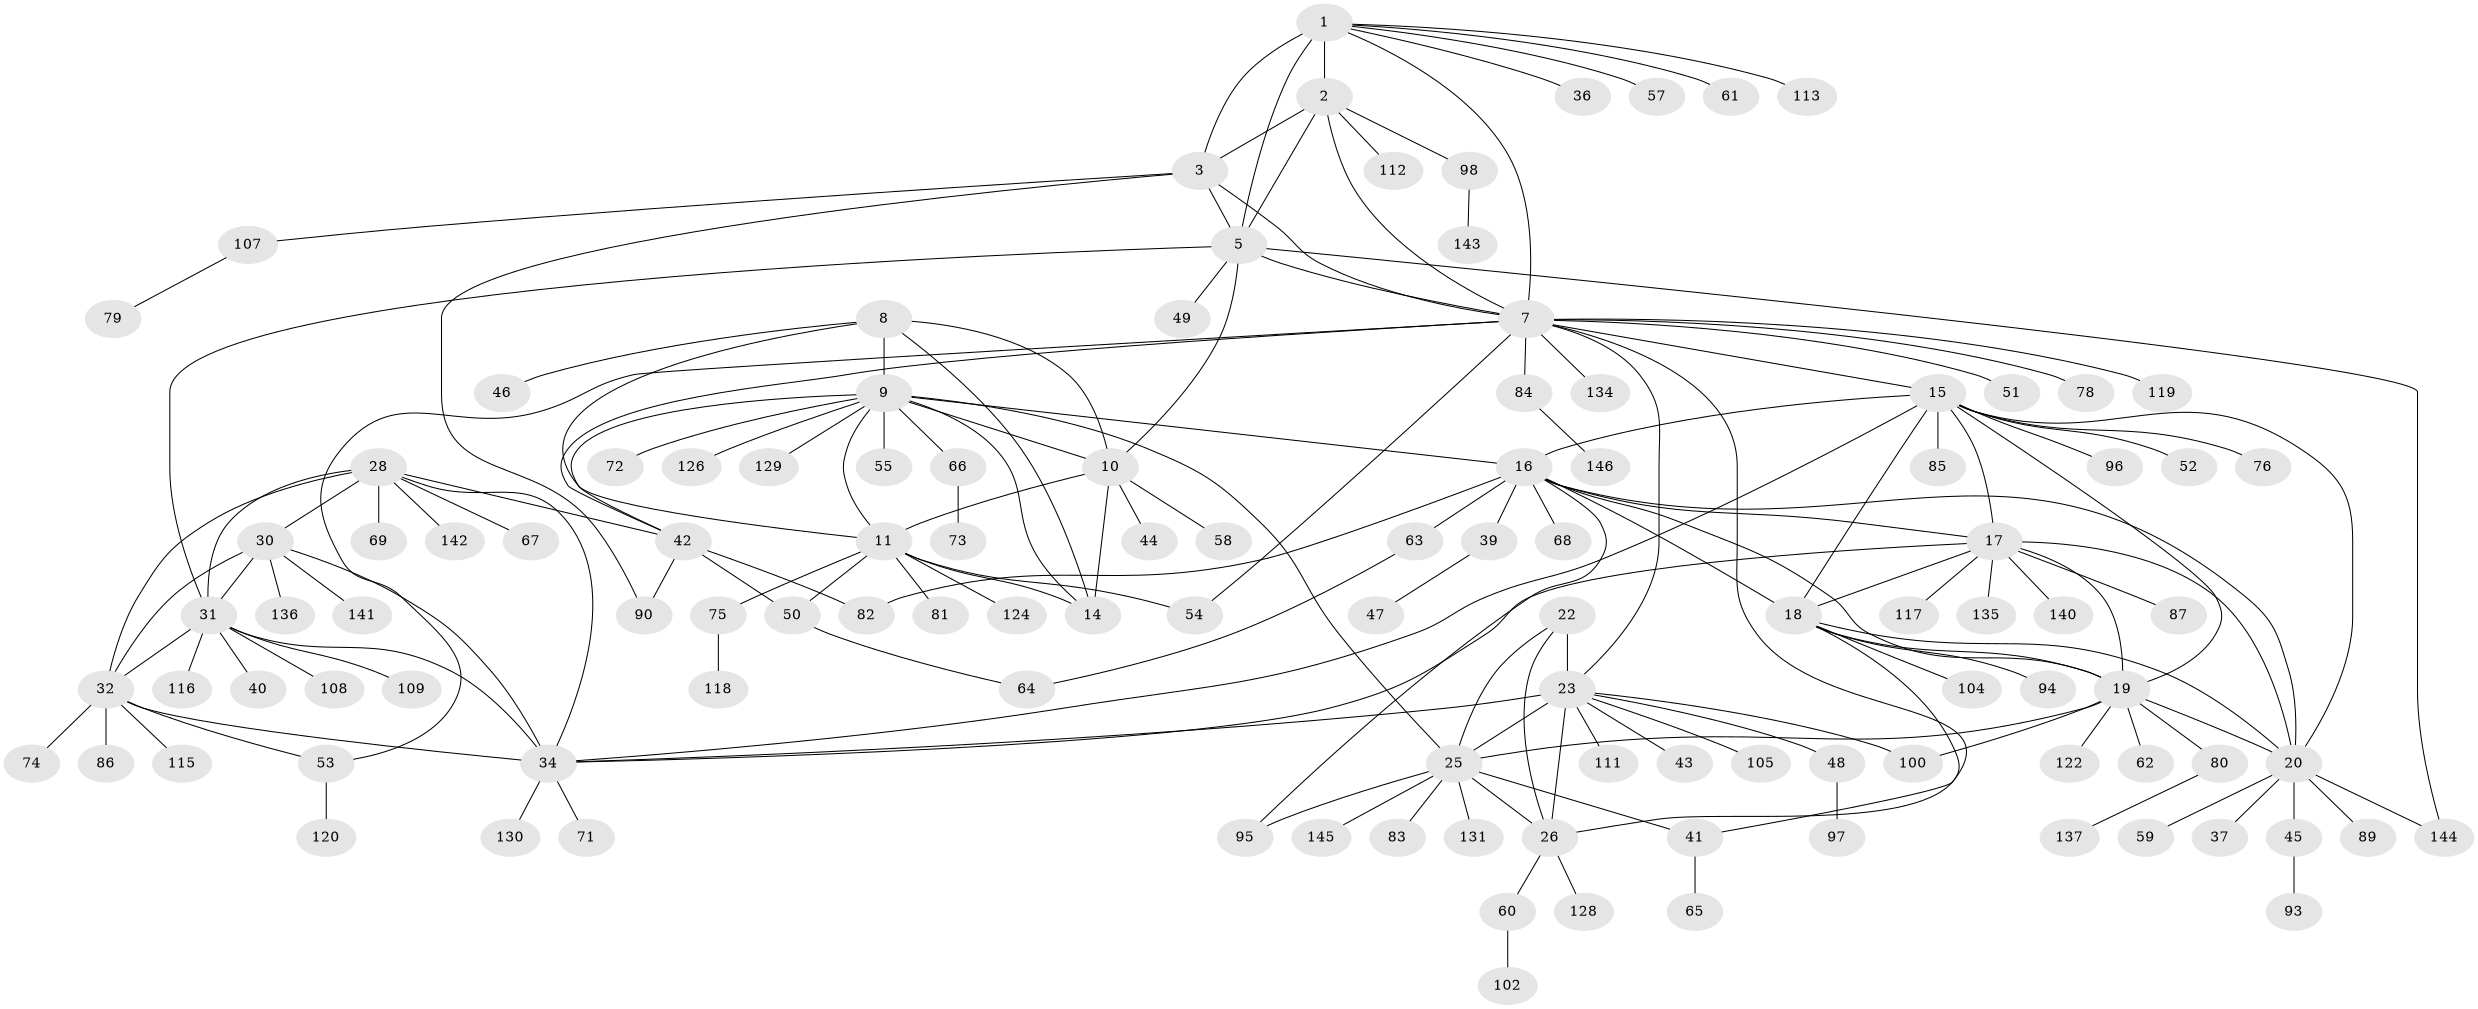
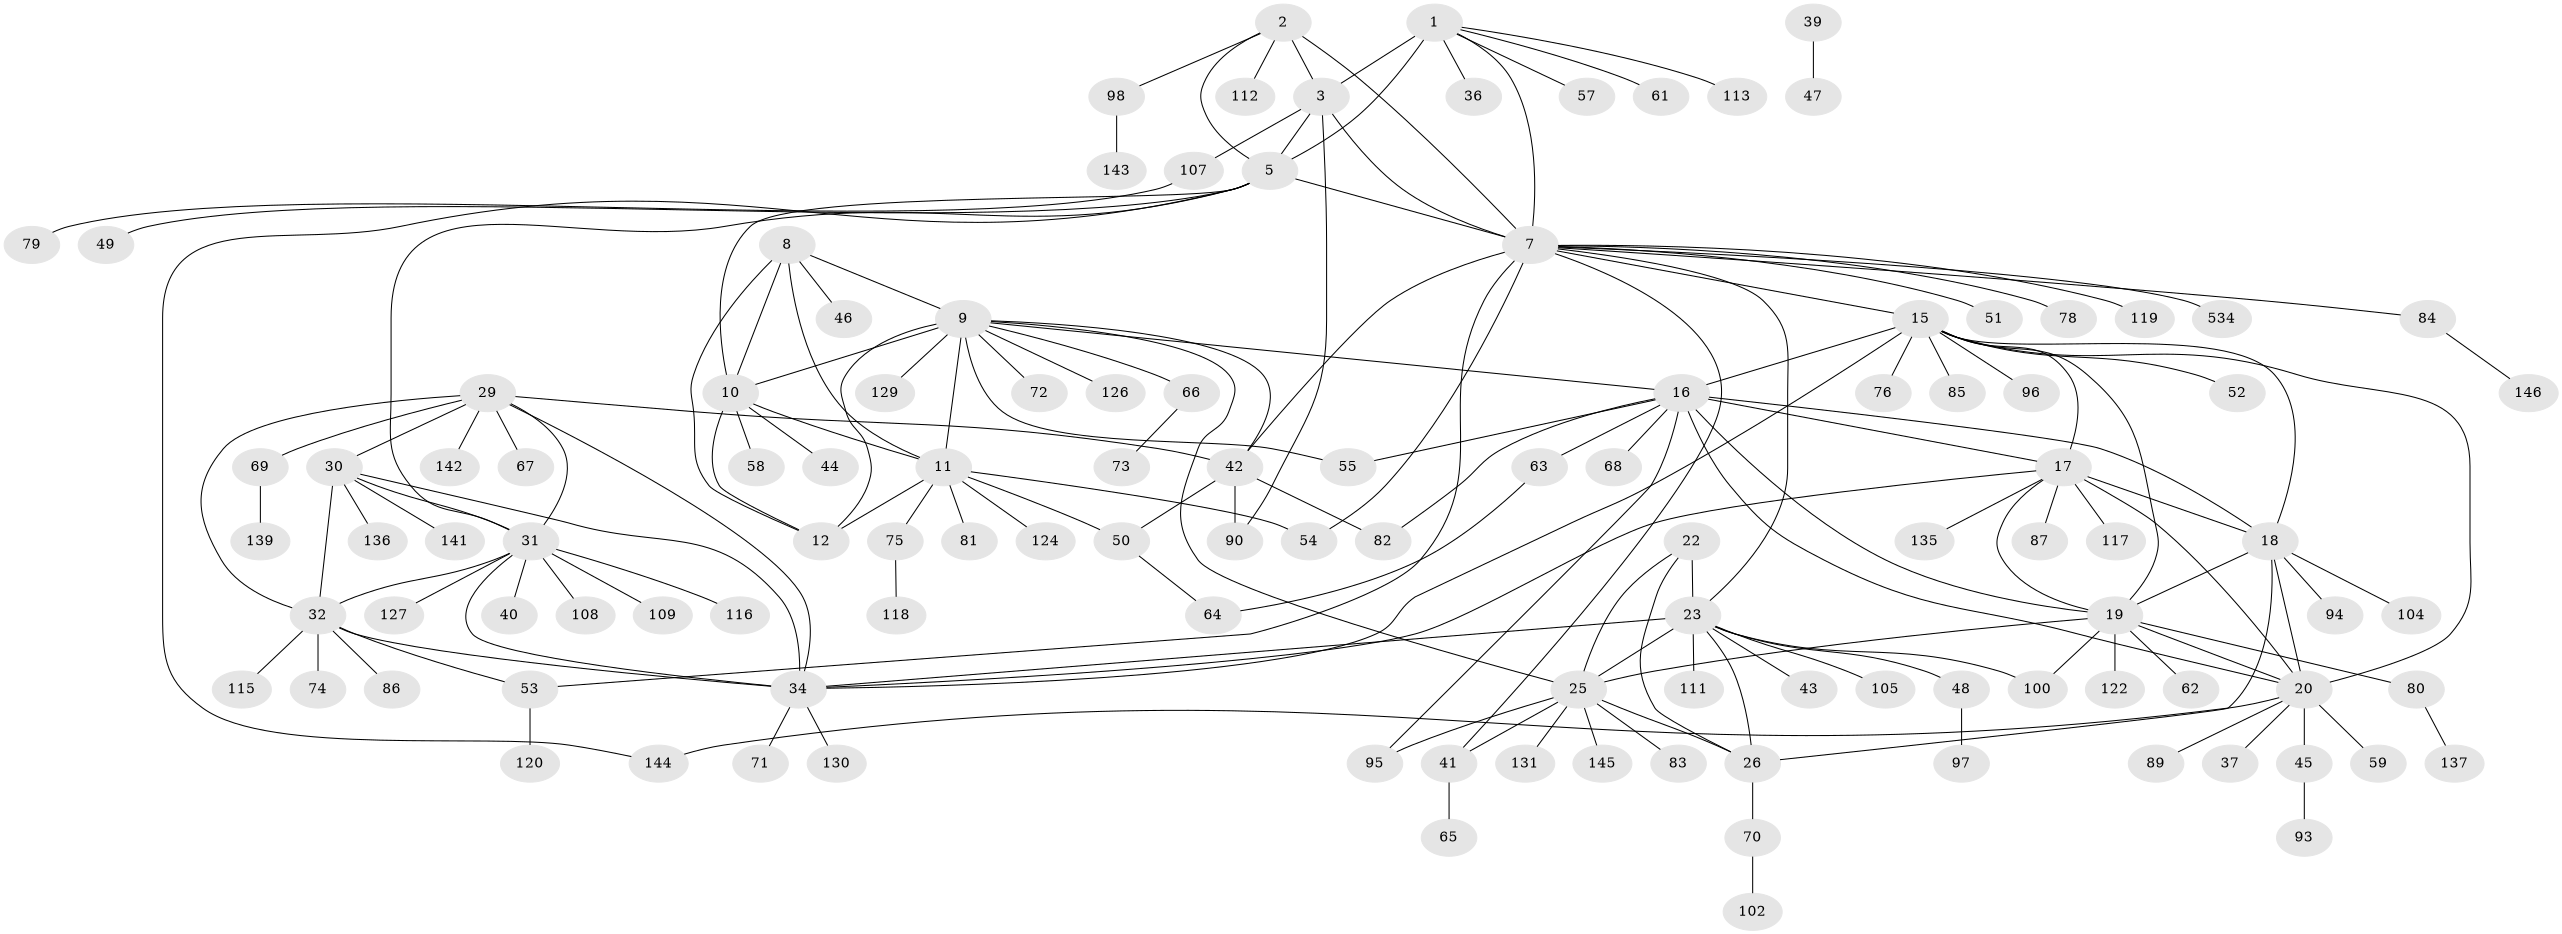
edge "1" -- "2": removed
node "134": label "134" -> "534"
node "28": label "28" -> "29"
edge "16" -- "39": now "16" -- "55"
node "139": added
node "127": added
node "14": label "14" -> "12"
node "140": removed
node "60": label "60" -> "70"
node "128": removed
